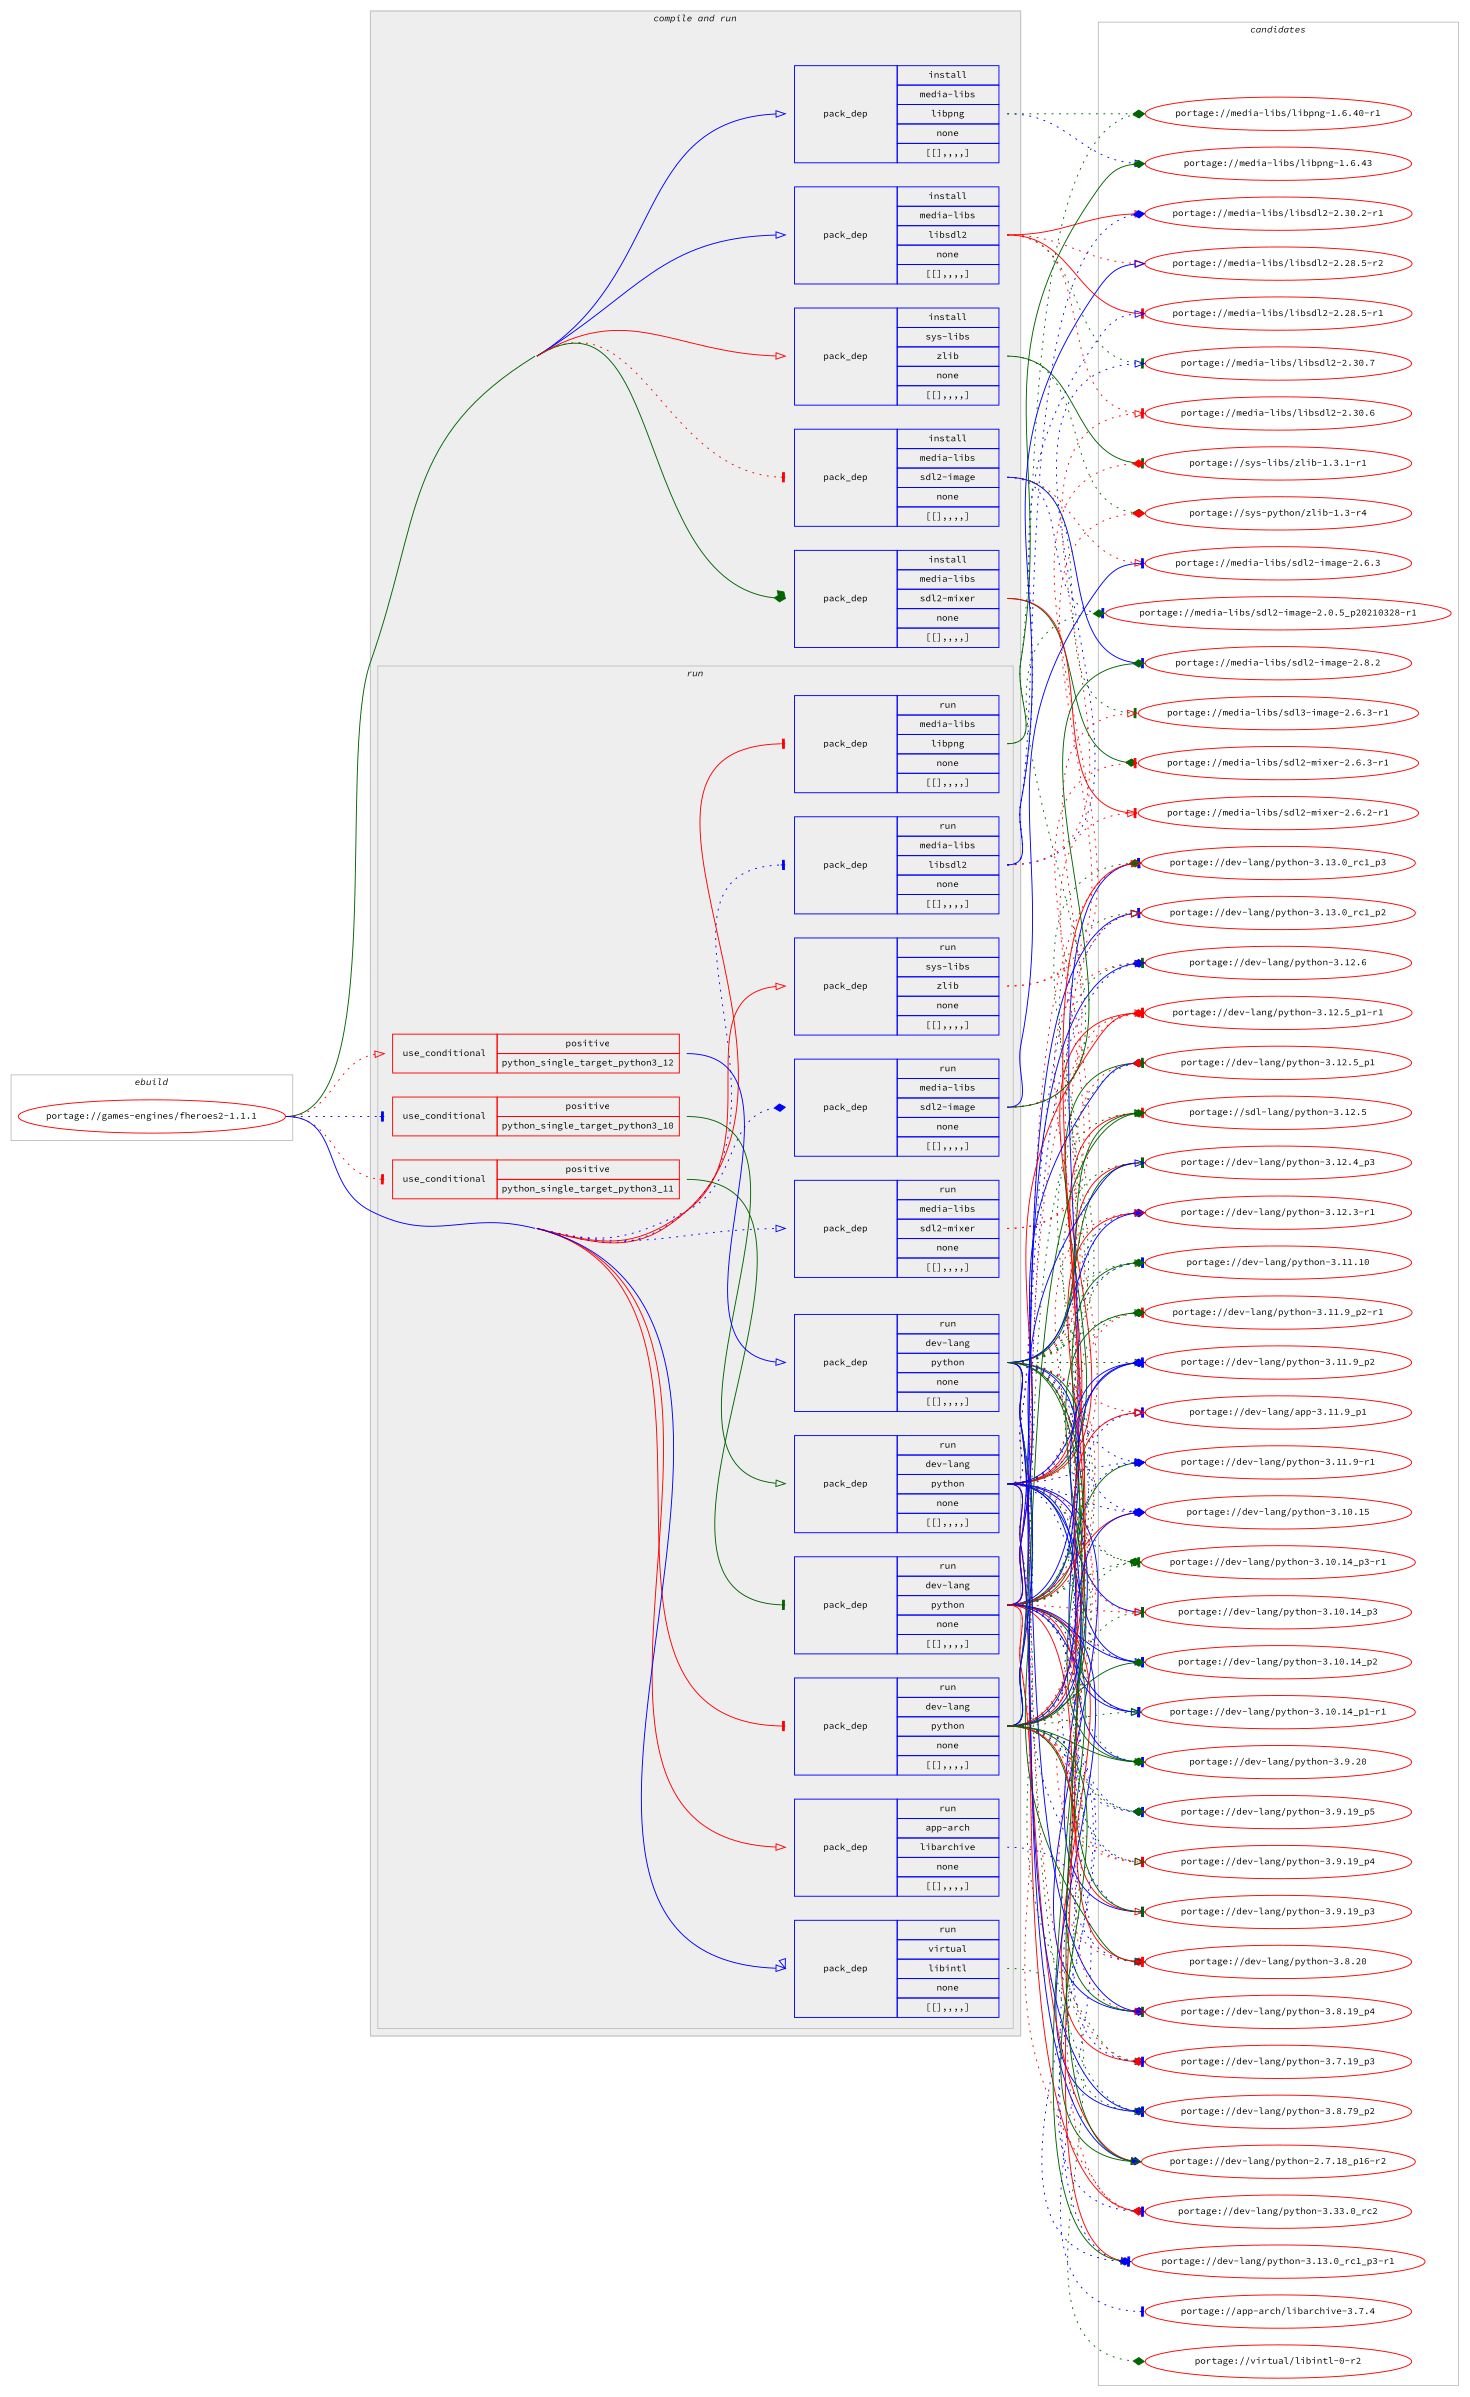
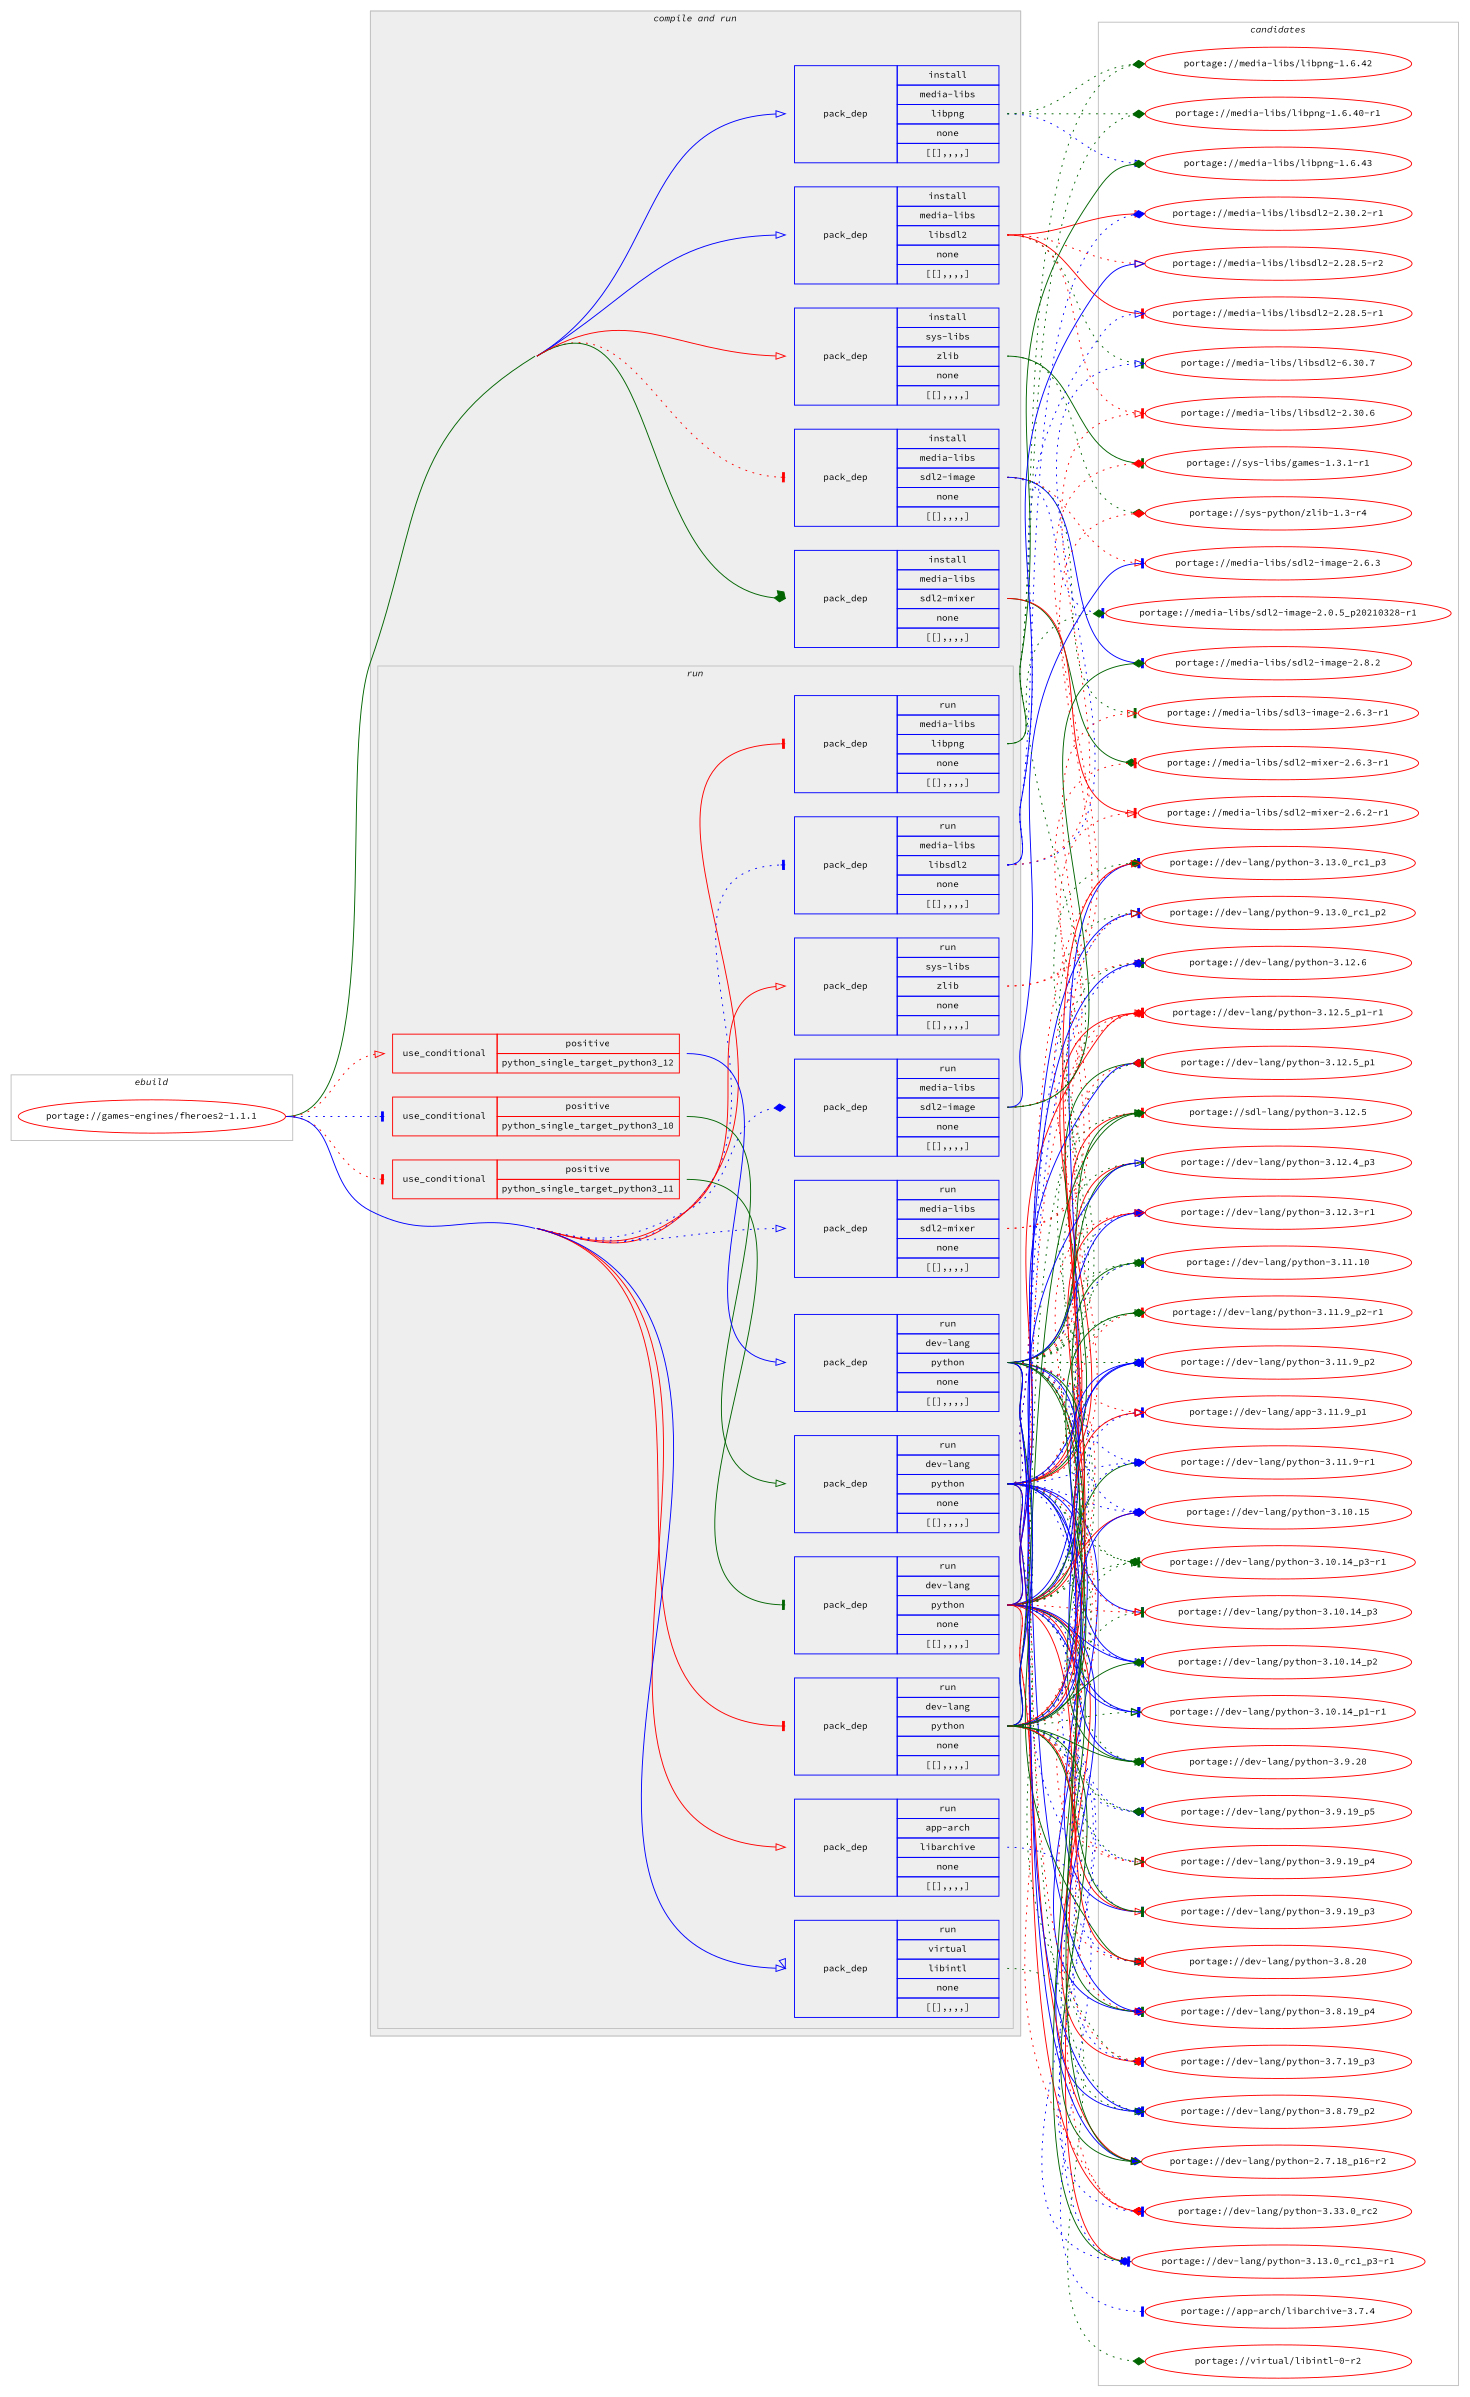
node "portage://media-libs/libpng-1.6.42": added
node "portage://media-libs/libsdl2-2.30.7": label "portage://media-libs/libsdl2-2.30.7" -> "portage://media-libs/libsdl2-6.30.7"
node "portage://sys-libs/zlib-1.3.1-r1": label "portage://sys-libs/zlib-1.3.1-r1" -> "portage://sys-libs/games-1.3.1-r1"
node "portage://dev-lang/python-3.13.0_rc1_p2": label "portage://dev-lang/python-3.13.0_rc1_p2" -> "portage://dev-lang/python-9.13.0_rc1_p2"
